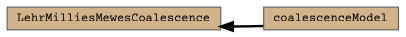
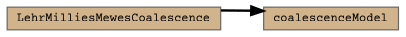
edge "coalescenceModel" -> "LehrMilliesMewesCoalescence": reversed
